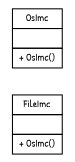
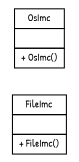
node "FileImc": text "+ OsImc()" -> "+ FileImc()"
